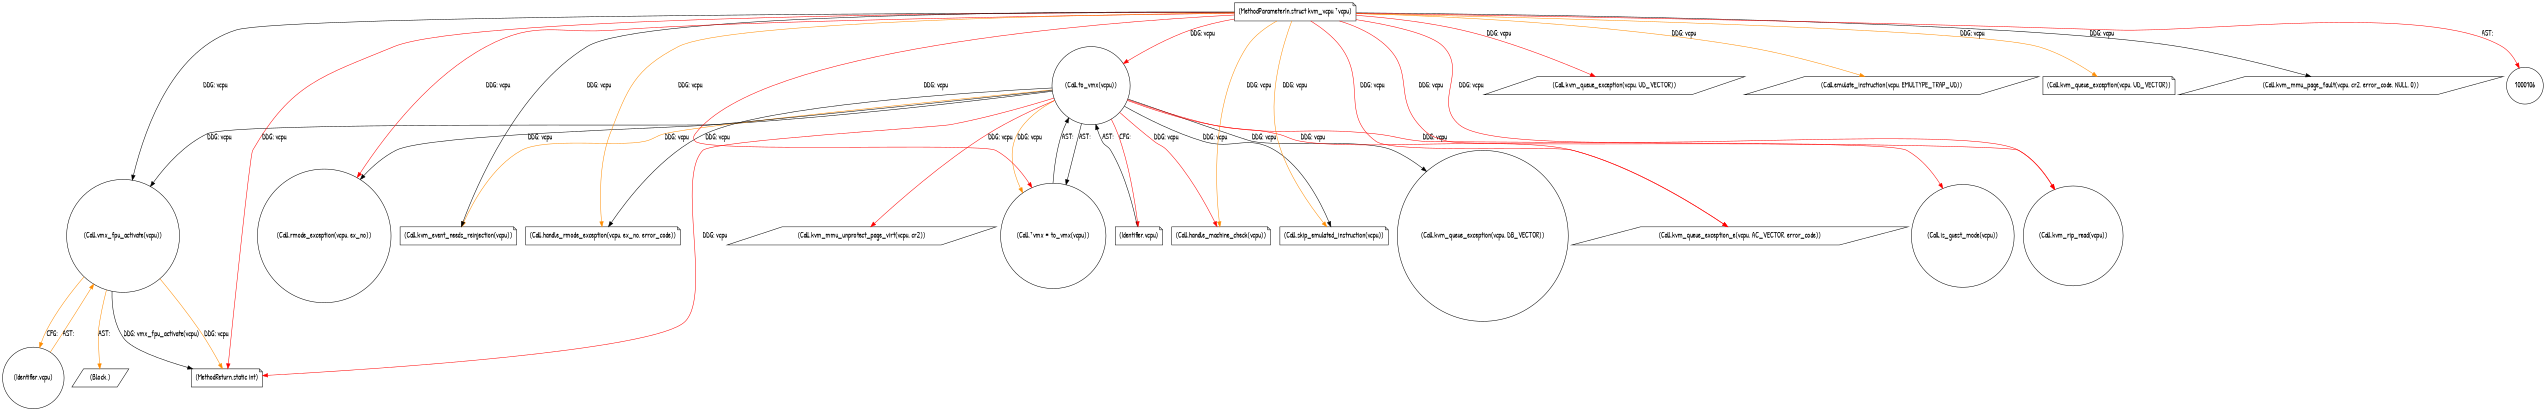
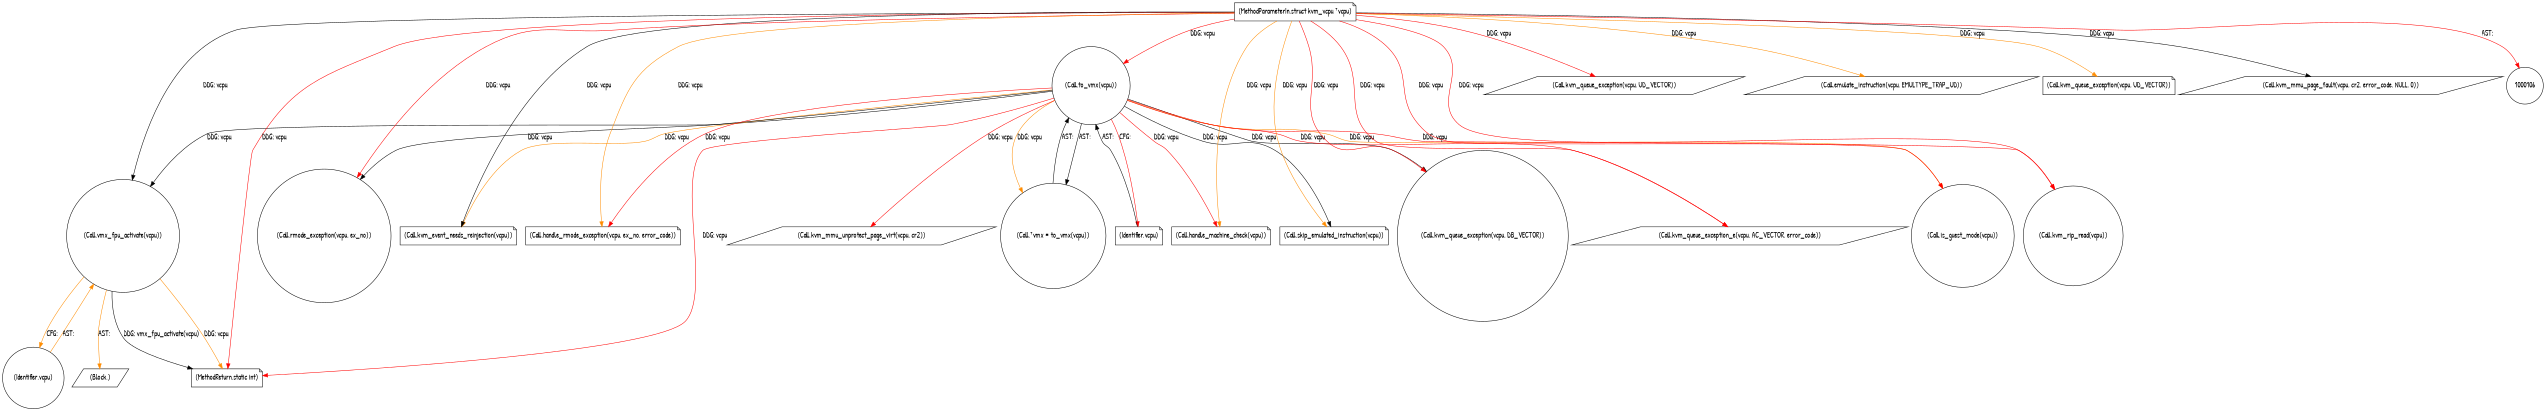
edge "(MethodParameterIn,struct kvm_vcpu *vcpu)" -> "(Call,*vmx = to_vmx(vcpu))": now "(MethodParameterIn,struct kvm_vcpu *vcpu)" -> "(Call,kvm_queue_exception(vcpu, DB_VECTOR))"
edge "(Call,to_vmx(vcpu))" -> "(Call,handle_rmode_exception(vcpu, ex_no, error_code))": color black -> red
edge "(Call,to_vmx(vcpu))" -> "(Call,is_guest_mode(vcpu))": added, label "DDG: vcpu"
